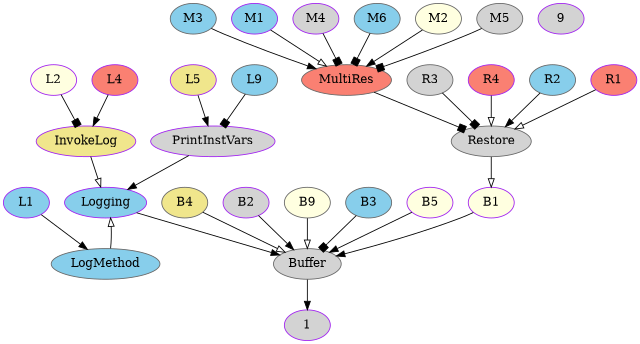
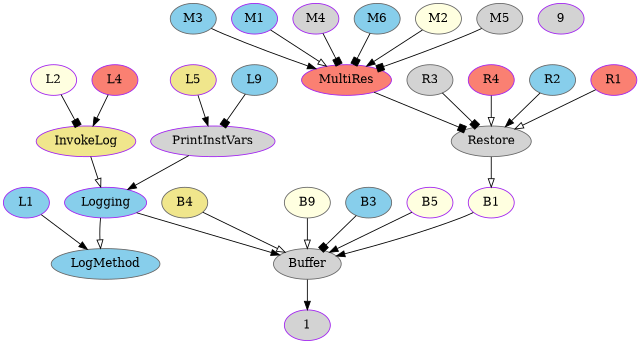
node "MultiRes": color gray40 -> purple
node "B2": removed
edge "LogMethod" -> "Logging": reversed
